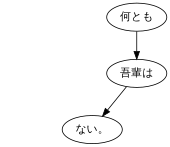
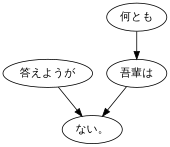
node "答えようが": added
